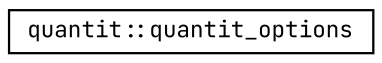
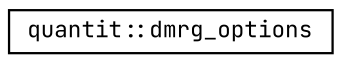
node "quantit::quantit_options": label "quantit::quantit_options" -> "quantit::dmrg_options"
